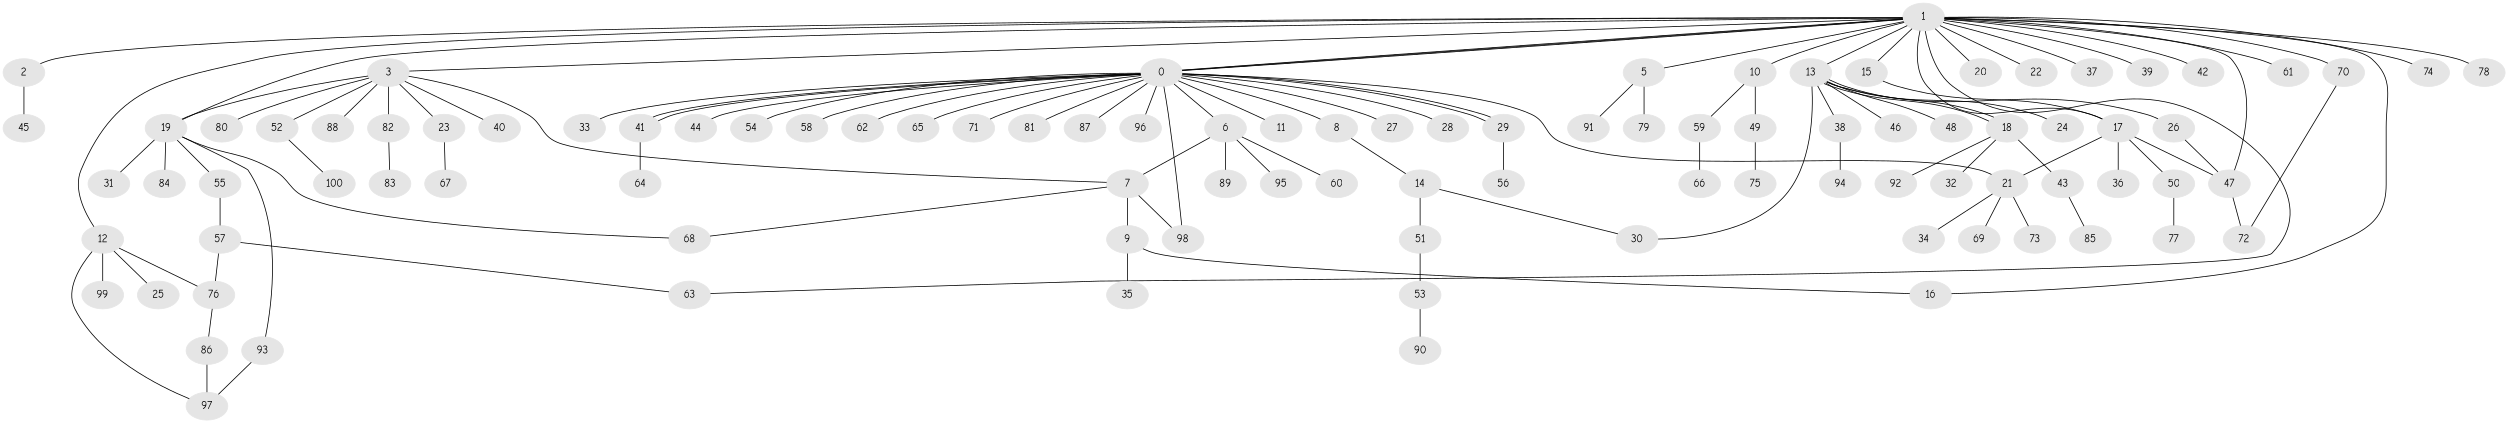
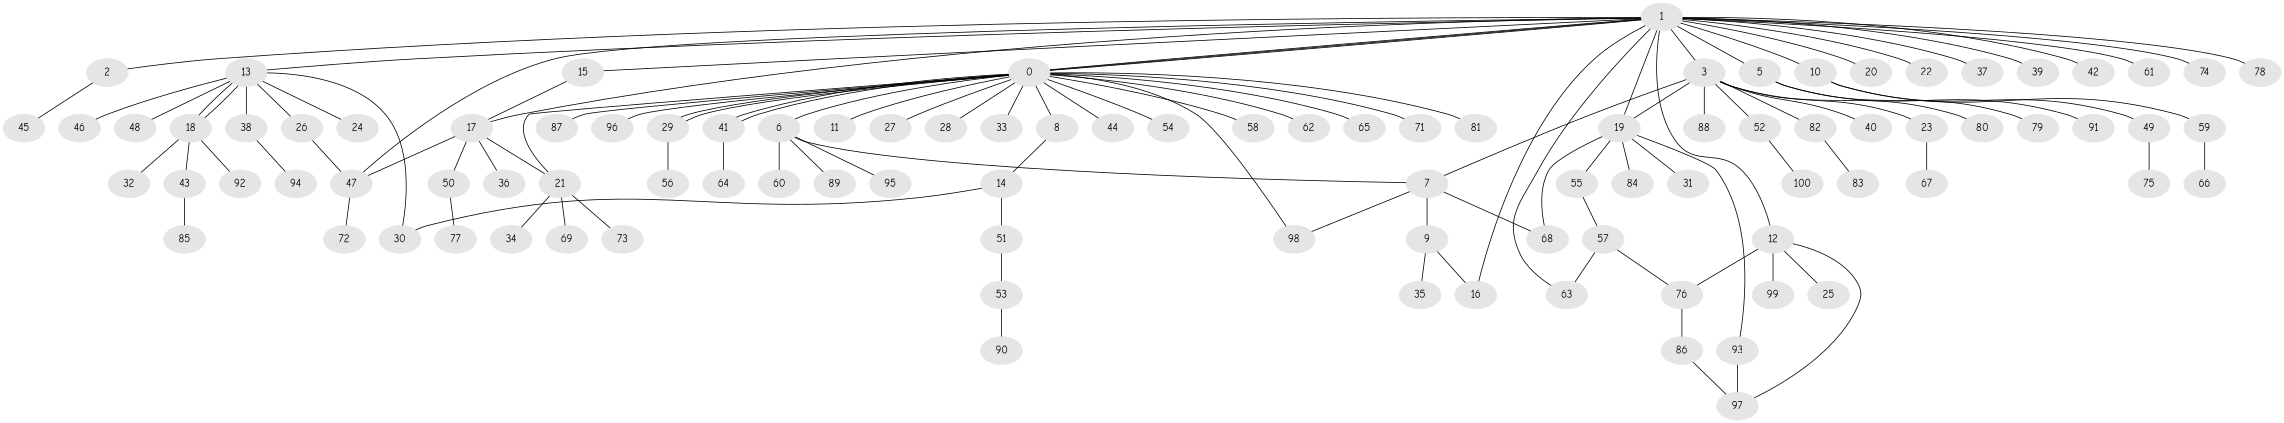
node "70": removed
